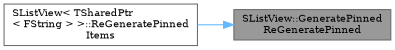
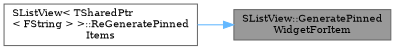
node "SListView::GeneratePinned ReGeneratePinned": label "SListView::GeneratePinned ReGeneratePinned" -> "SListView::GeneratePinned WidgetForItem"
